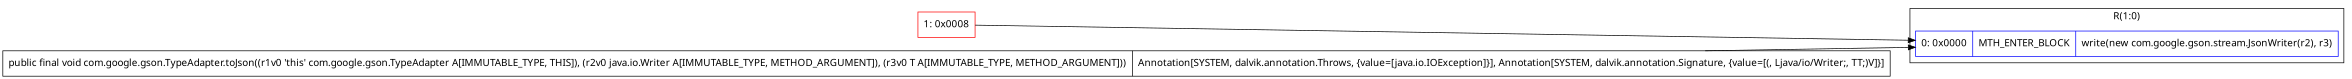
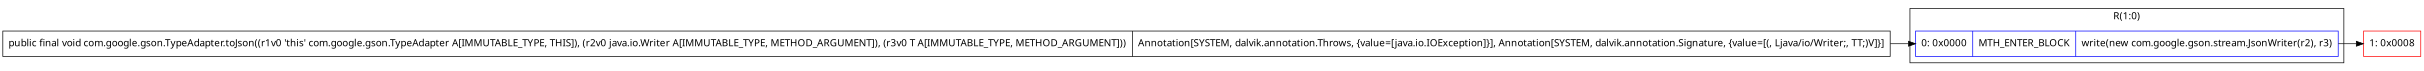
edge "1: 0x0008" -> "0: 0x0000": reversed
